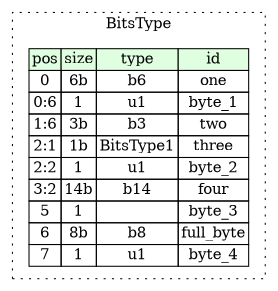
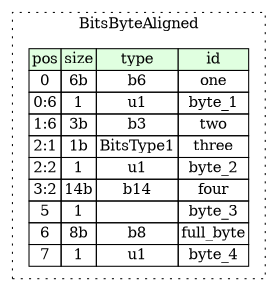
cluster "BitsType": label "BitsType" -> "BitsByteAligned"
